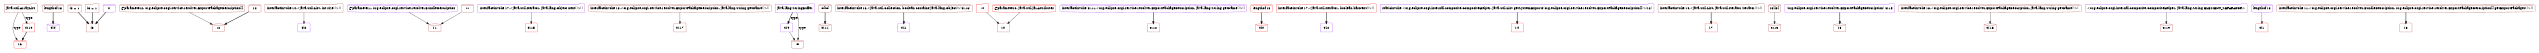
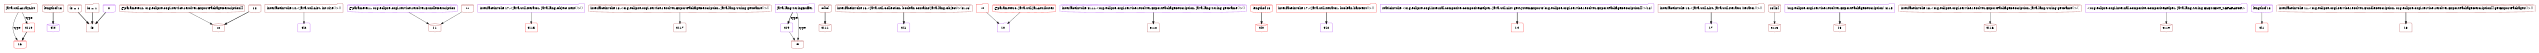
node "r0": color brown -> purple
node "r7": color red -> purple
